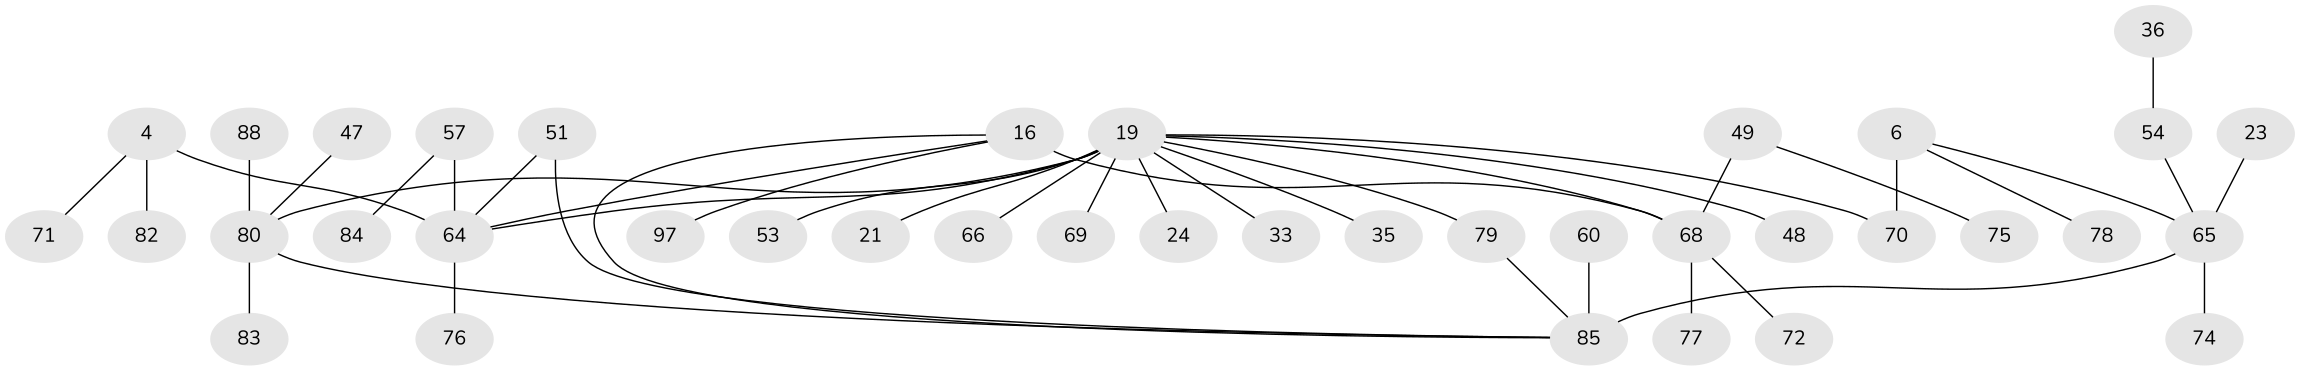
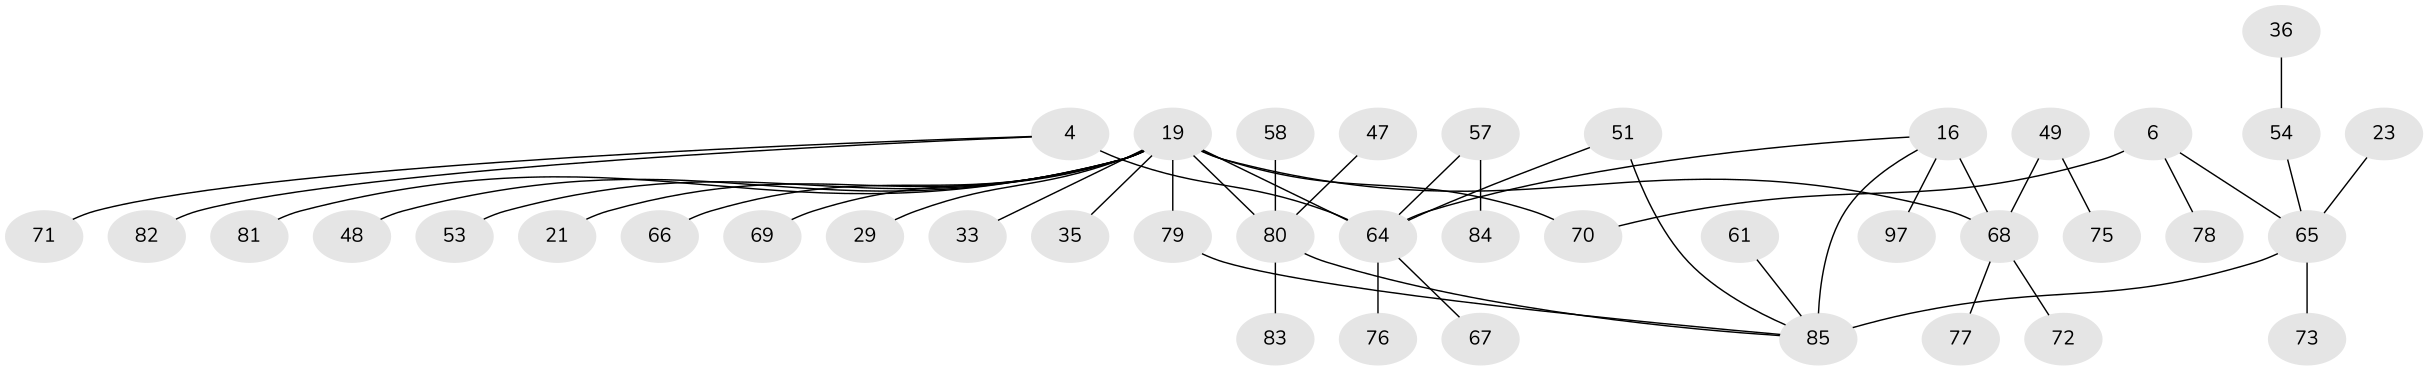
node "88": label "88" -> "58"
node "81": added
node "24": label "24" -> "29"
node "60": label "60" -> "61"
node "67": added
node "74": label "74" -> "73"
